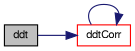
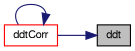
edge "ddt" -> "ddtCorr": reversed
